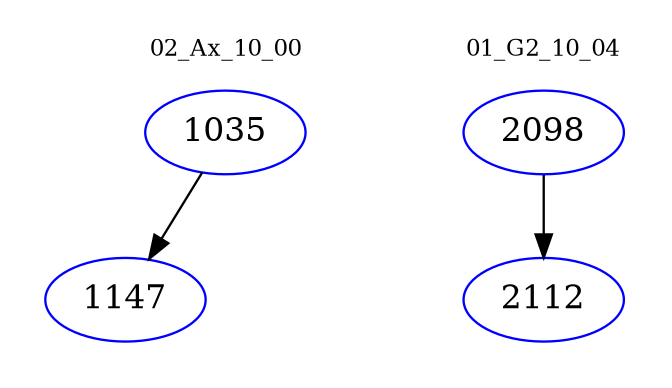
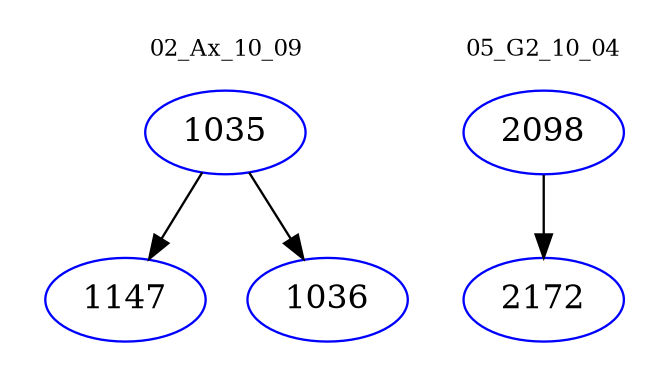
cluster "02_Ax_10_00": label "02_Ax_10_00" -> "02_Ax_10_09"
cluster "01_G2_10_04": label "01_G2_10_04" -> "05_G2_10_04"
node "1036": added
node "2112": label "2112" -> "2172"
